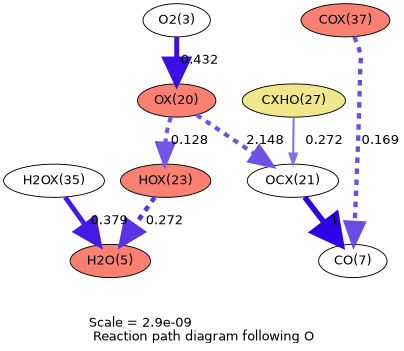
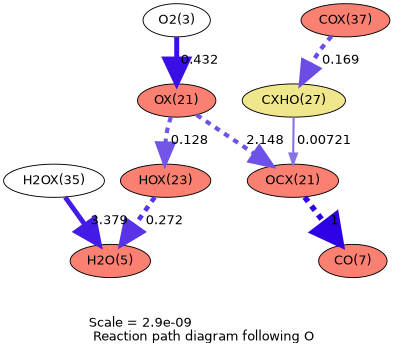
node "OX(20)": label "OX(20)" -> "OX(21)"
edge "COX(37)" -> "CO(7)": now "COX(37)" -> "CXHO(27)"
edge "CXHO(27)" -> "OCX(21)": label " 0.272" -> " 0.00721"
node "OCX(21)": fillcolor white -> salmon
edge "OCX(21)" -> "CO(7)": style solid -> dashed
edge "H2OX(35)" -> "H2O(5)": label " 0.379" -> " 3.379"
node "CO(7)": fillcolor white -> salmon
